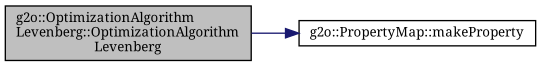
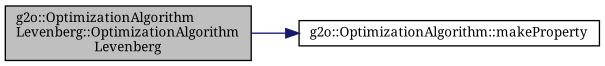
node "g2o::PropertyMap::makeProperty": label "g2o::PropertyMap::makeProperty" -> "g2o::OptimizationAlgorithm::makeProperty"
